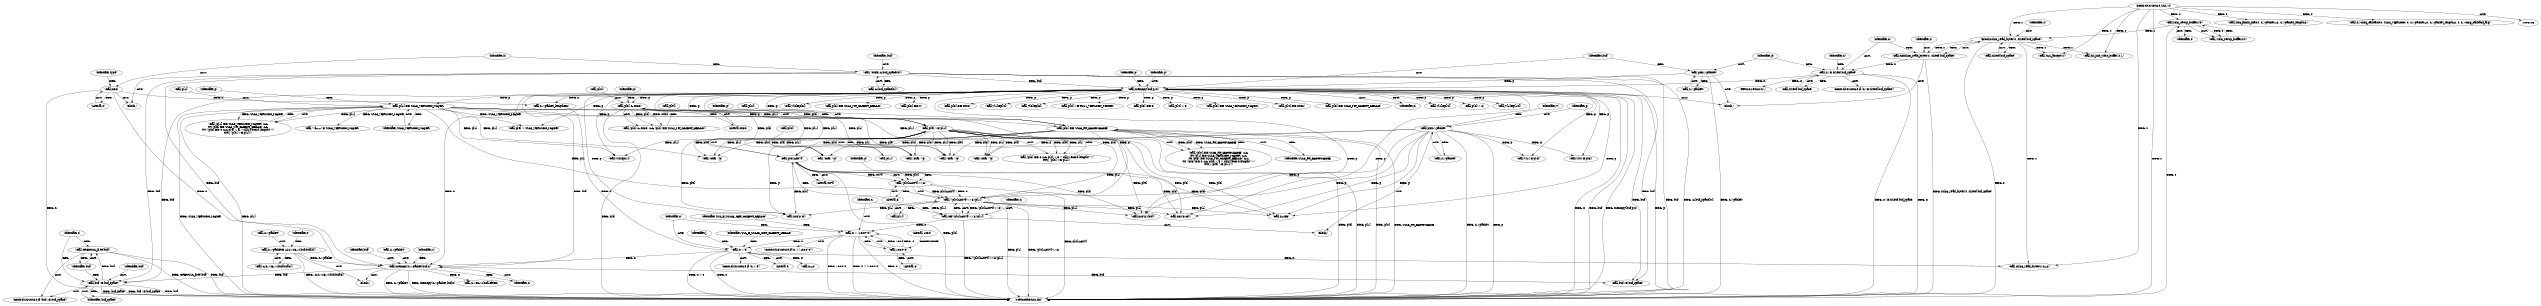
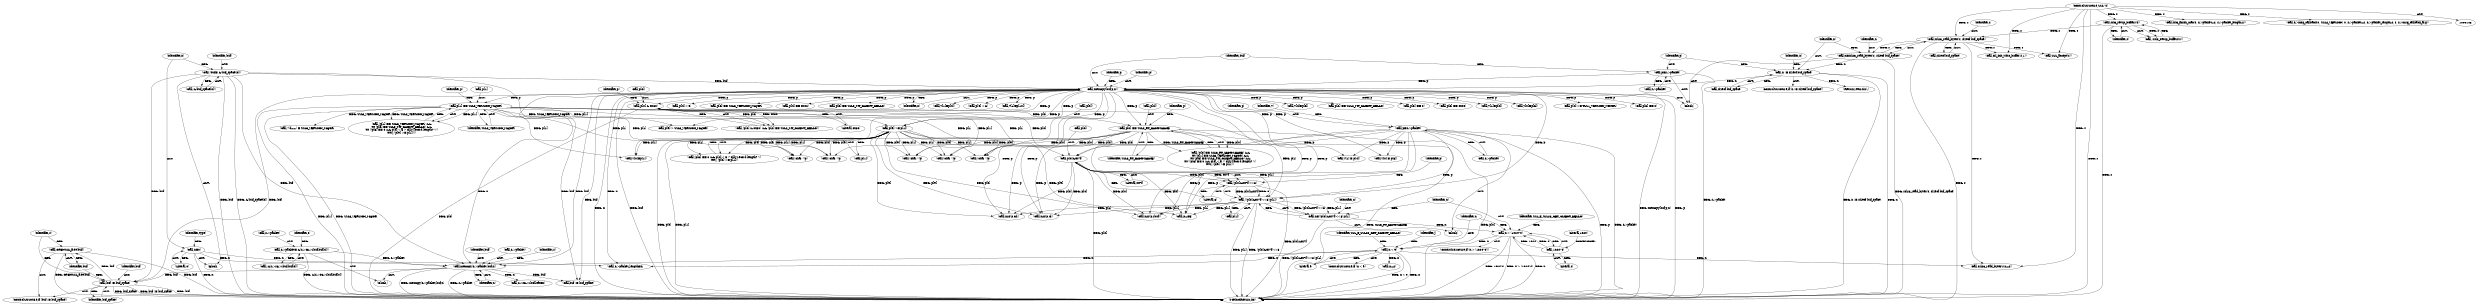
node "(Block,ssl23_read_bytes(s, sizeof buf_space))": label "(Block,ssl23_read_bytes(s, sizeof buf_space))" -> "(Call,ssl23_read_bytes(s, sizeof buf_space))"
edge "(Call,s->packet_length=n)" -> "(Call,n < 9)": reversed
